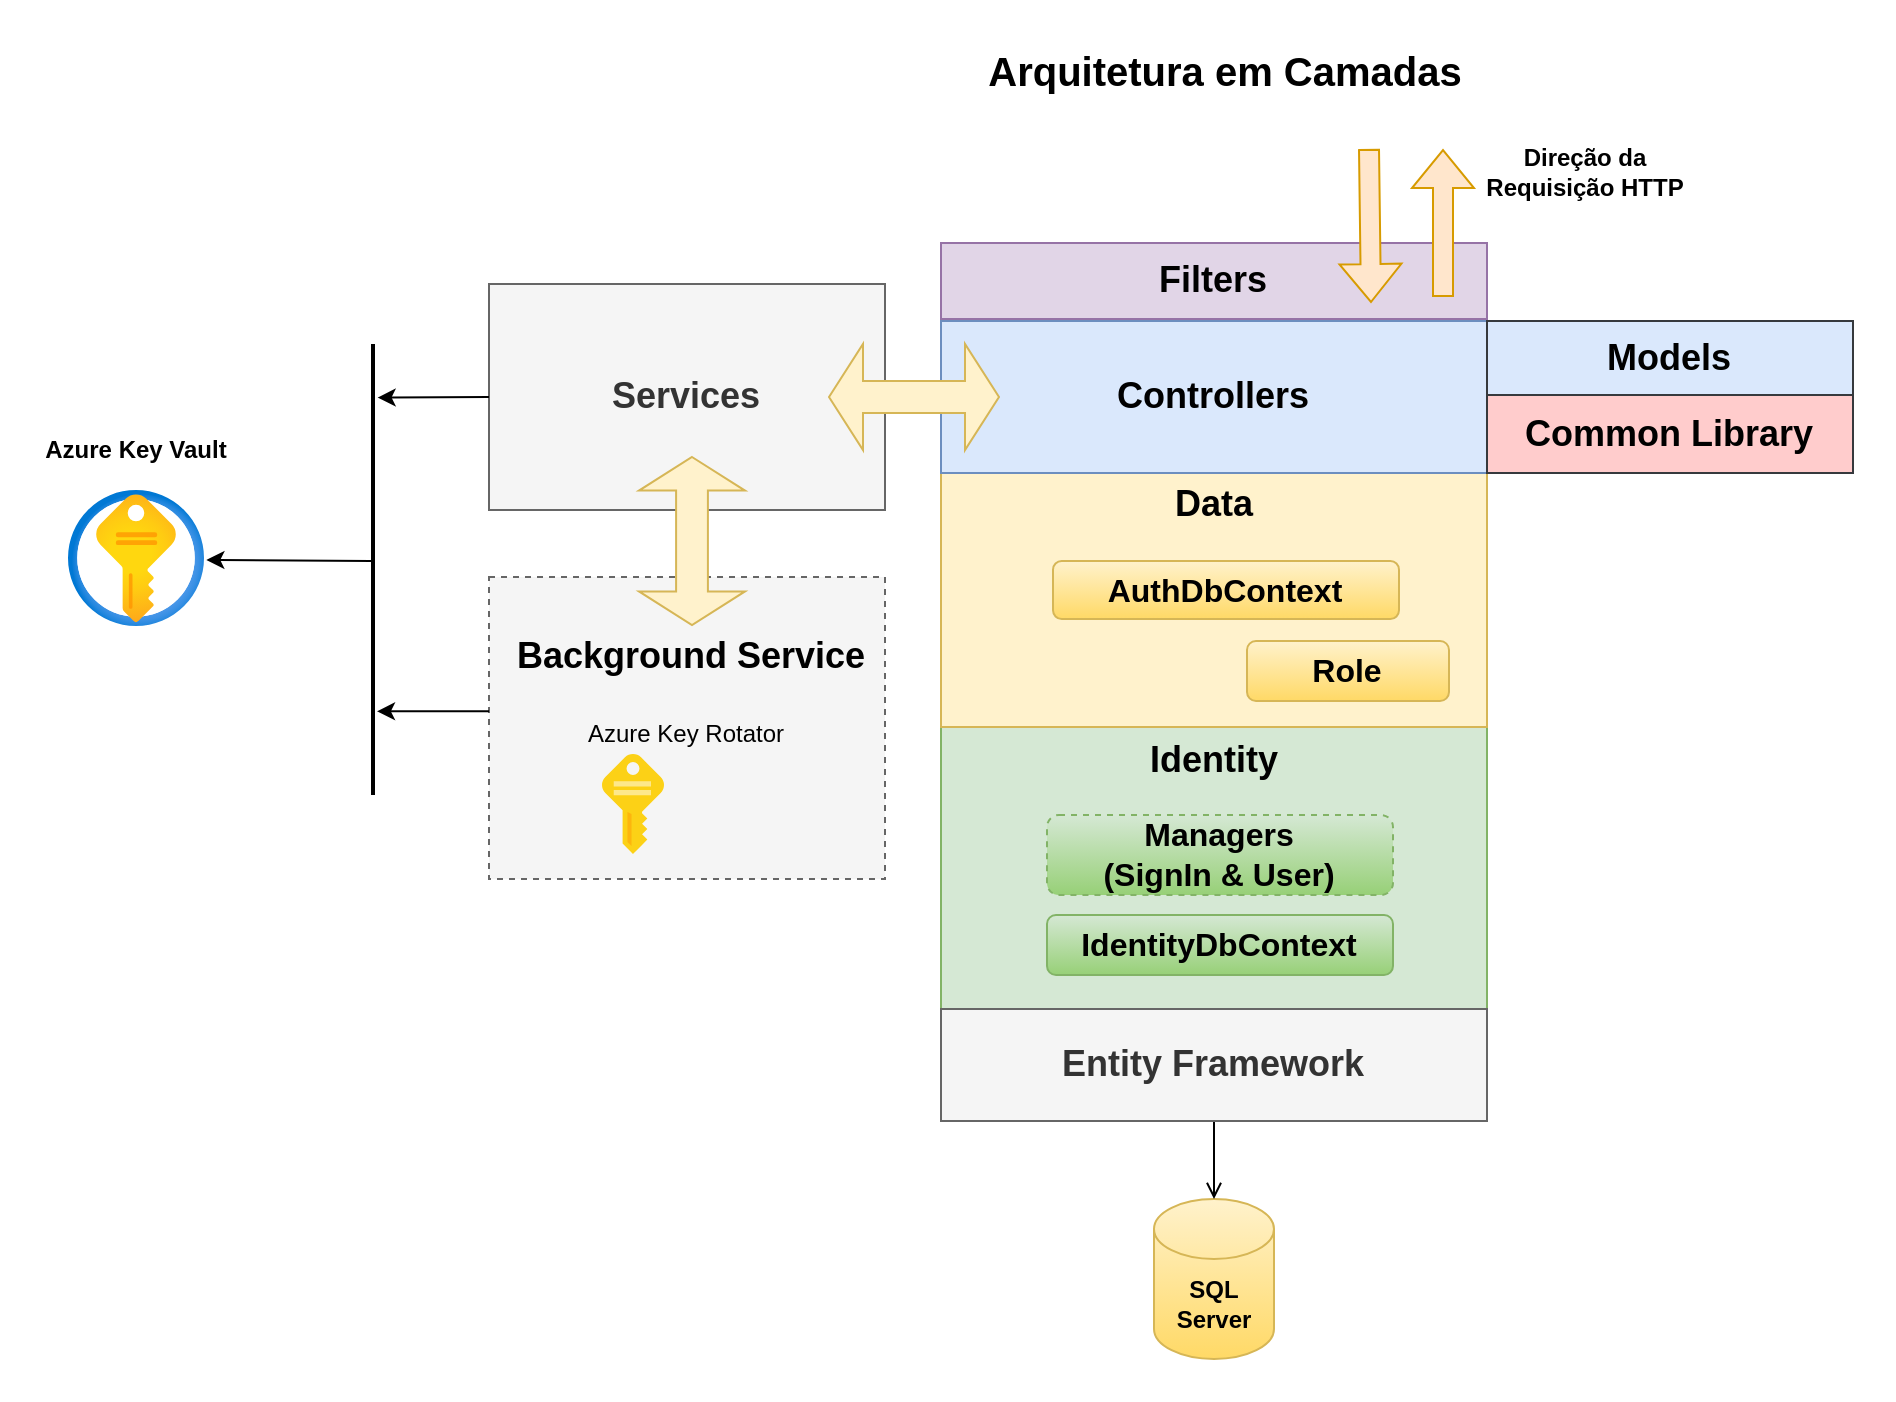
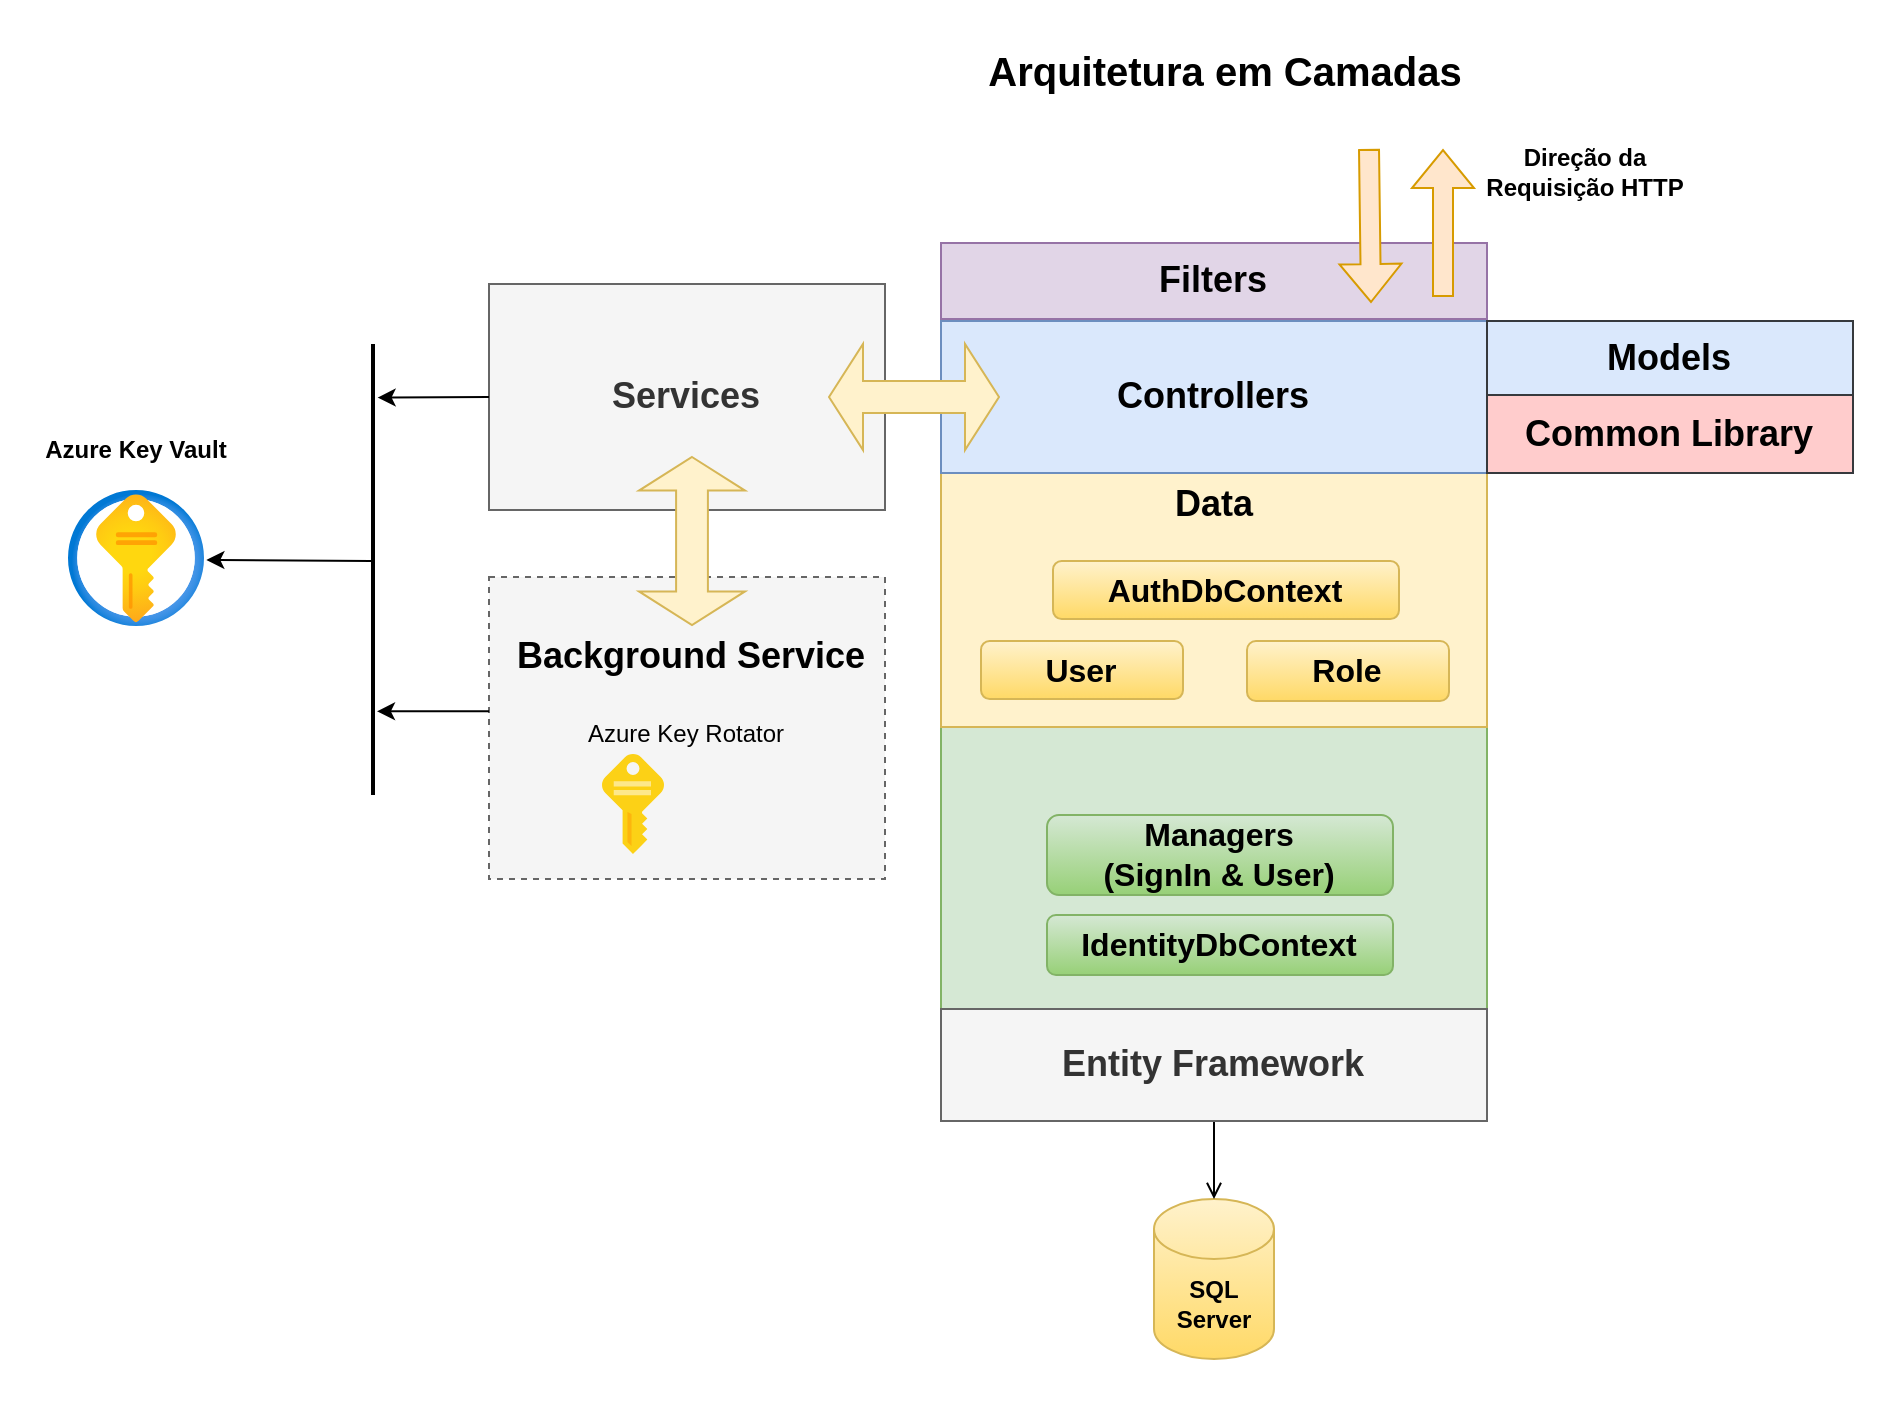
node "User": added
node "Identity": removed
node "Managers (SignIn & User)": style dashed -> solid
